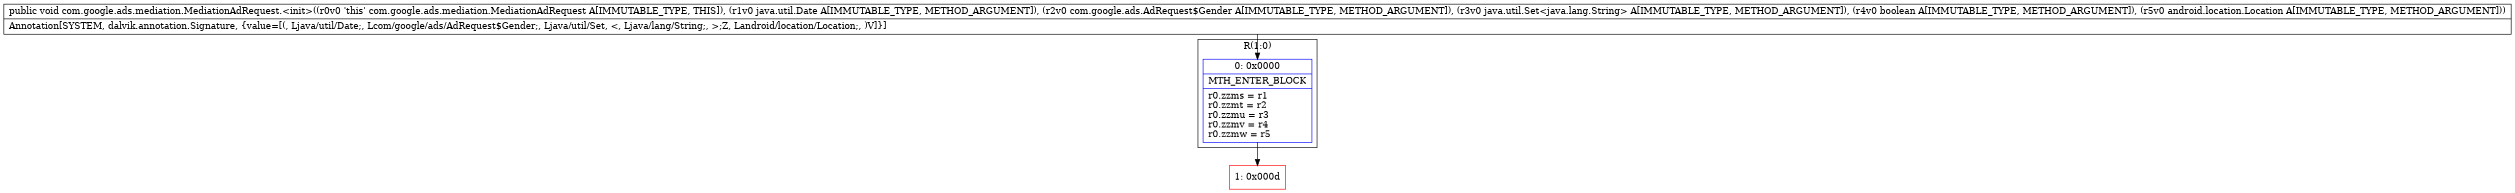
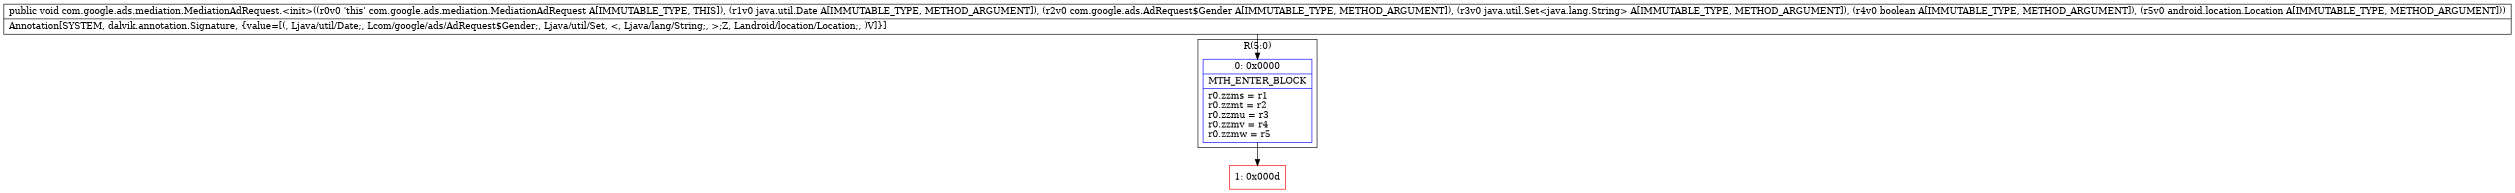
cluster "R(1:0)": label "R(1:0)" -> "R(5:0)"
